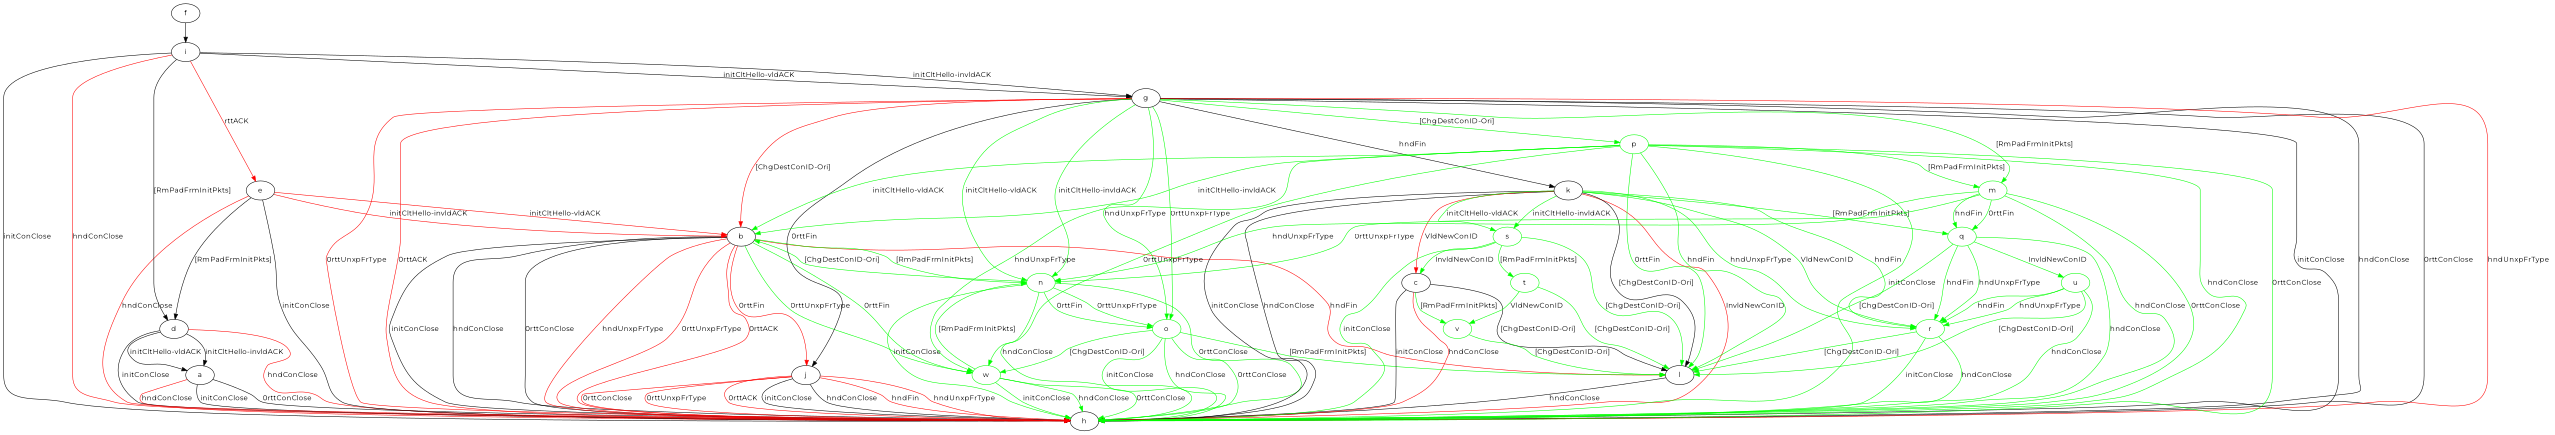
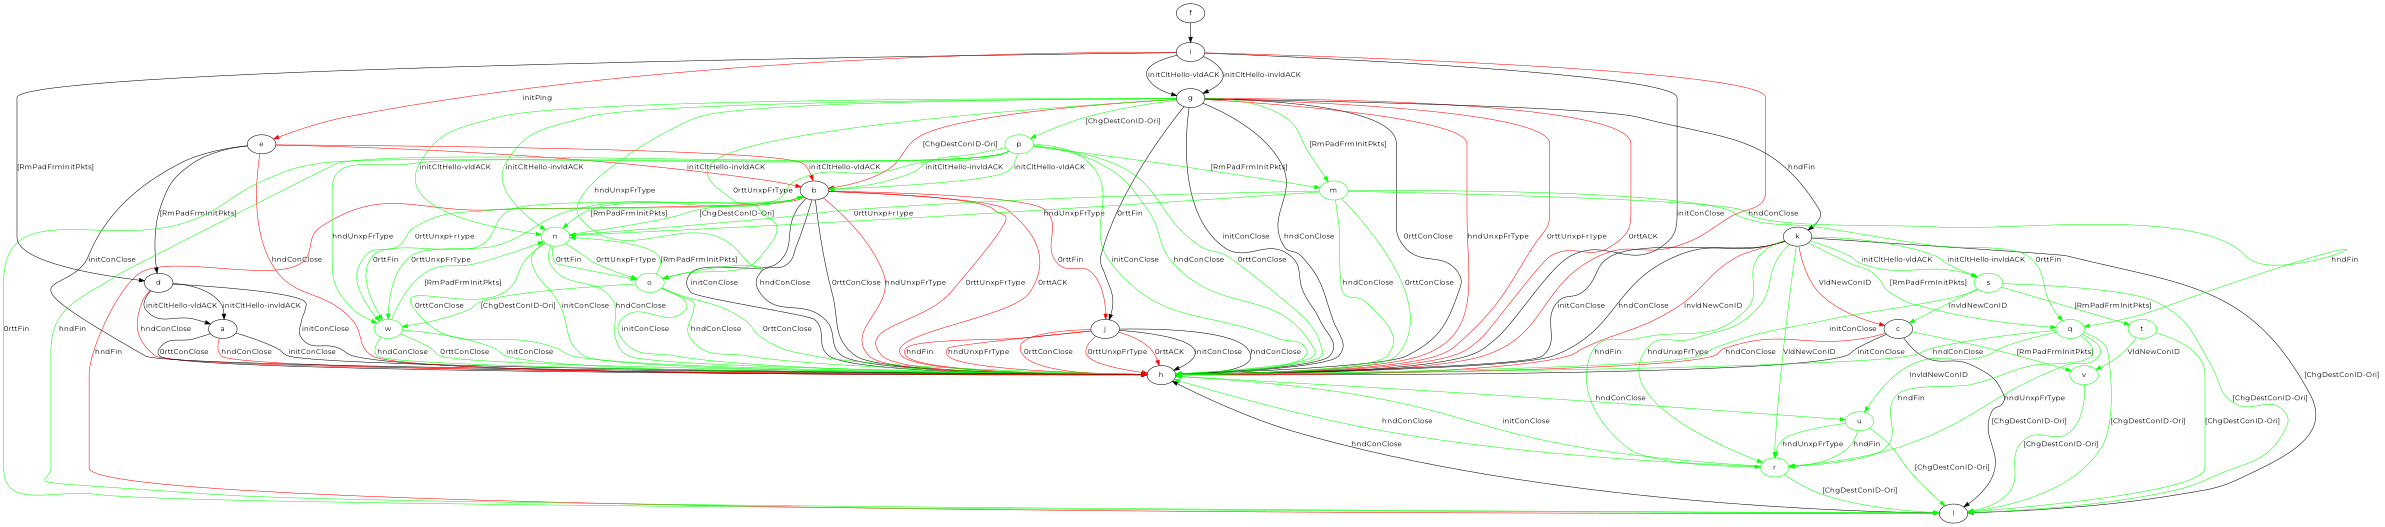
edge "i" -> "e": label "rttACK " -> "initPing "
edge "o" -> "l": now "o" -> "n"
edge "u" -> "h": reversed
